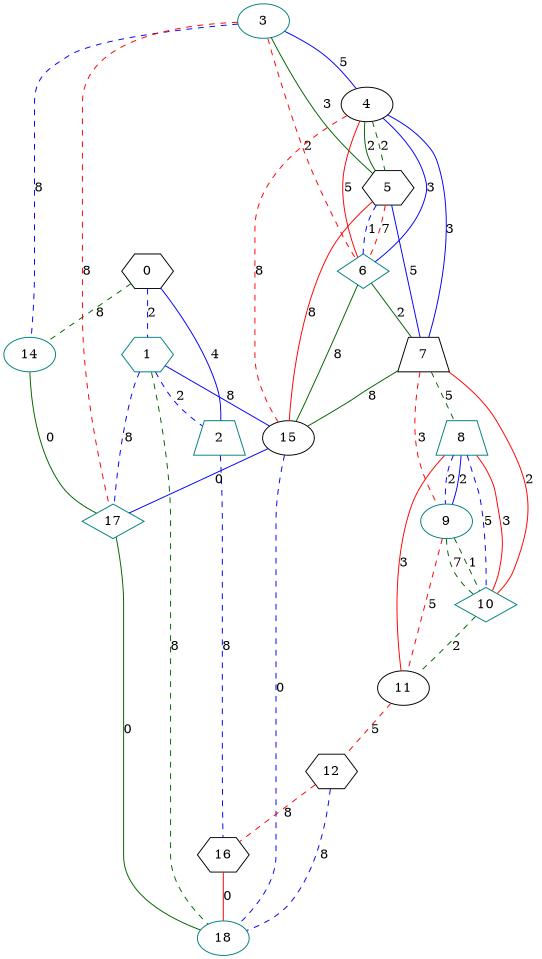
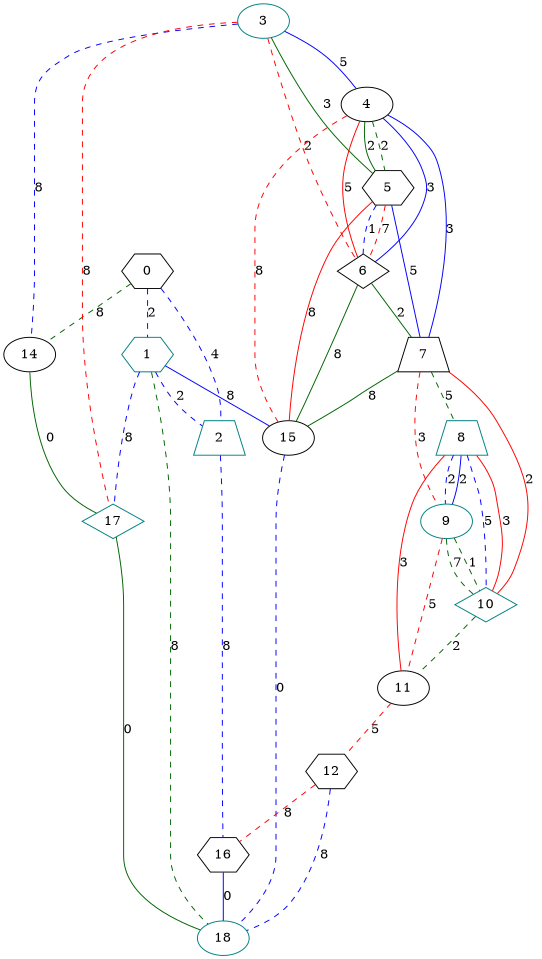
node "6": color teal -> black
edge "0" -- "2": style solid -> dashed
node "14": color teal -> black
edge "15" -- "17": removed, label "0"
edge "16" -- "18": color red -> blue
